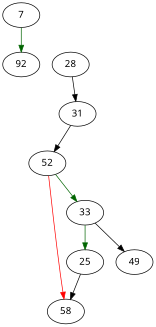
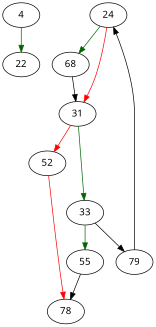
node "7": label "7" -> "4"
node "24": added
node "92": label "92" -> "22"
node "28": label "28" -> "68"
edge "31" -> "52": color black -> red
edge "52" -> "33": now "31" -> "33"
node "25": label "25" -> "55"
node "49": label "49" -> "79"
node "58": label "58" -> "78"
